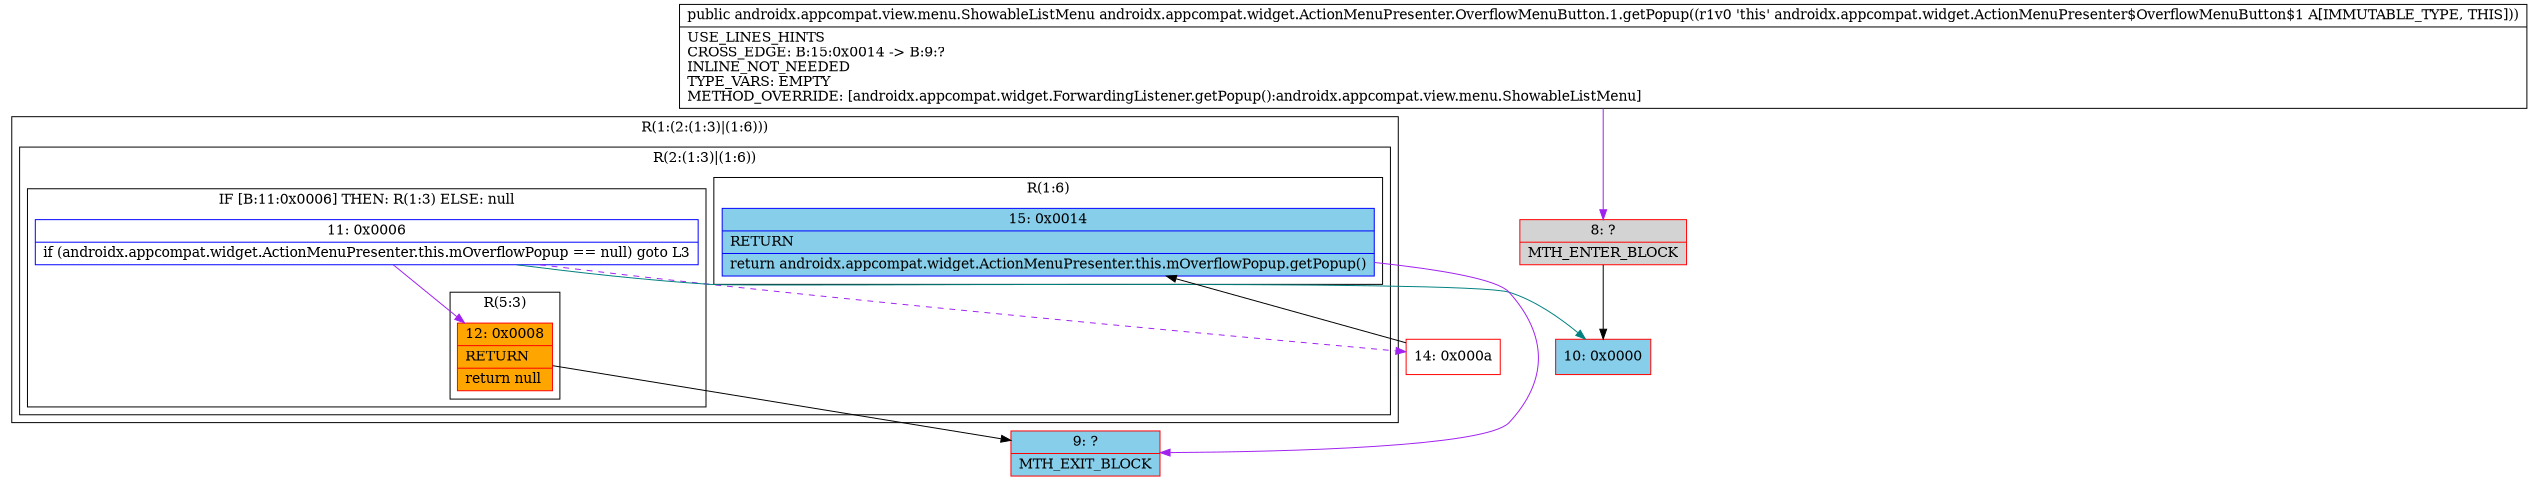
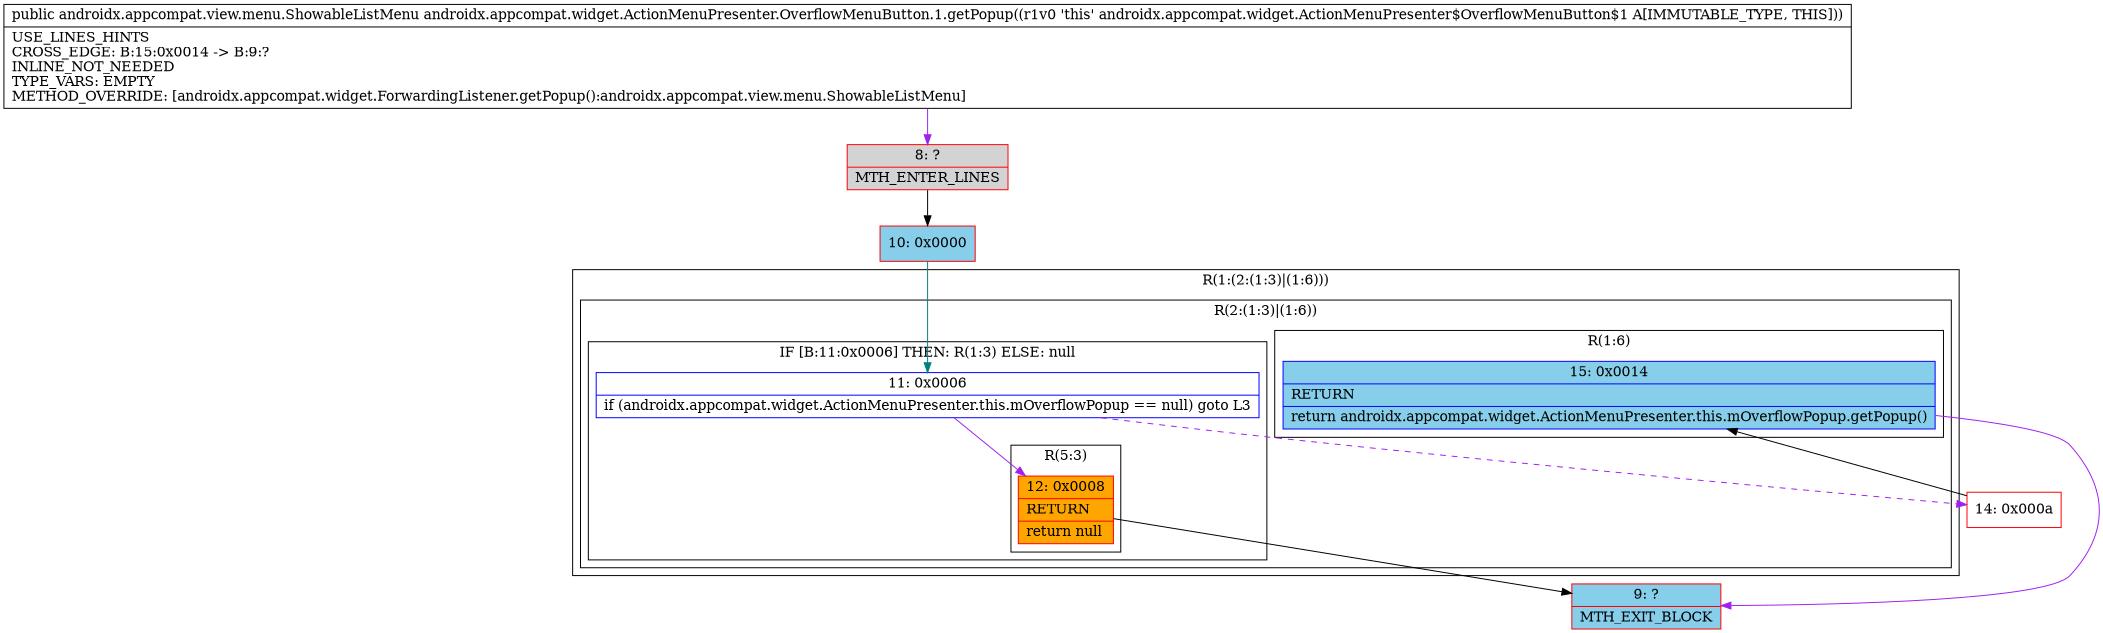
node "8: ?": text "MTH_ENTER_BLOCK" -> "MTH_ENTER_LINES"
edge "11: 0x0006" -> "10: 0x0000": reversed
